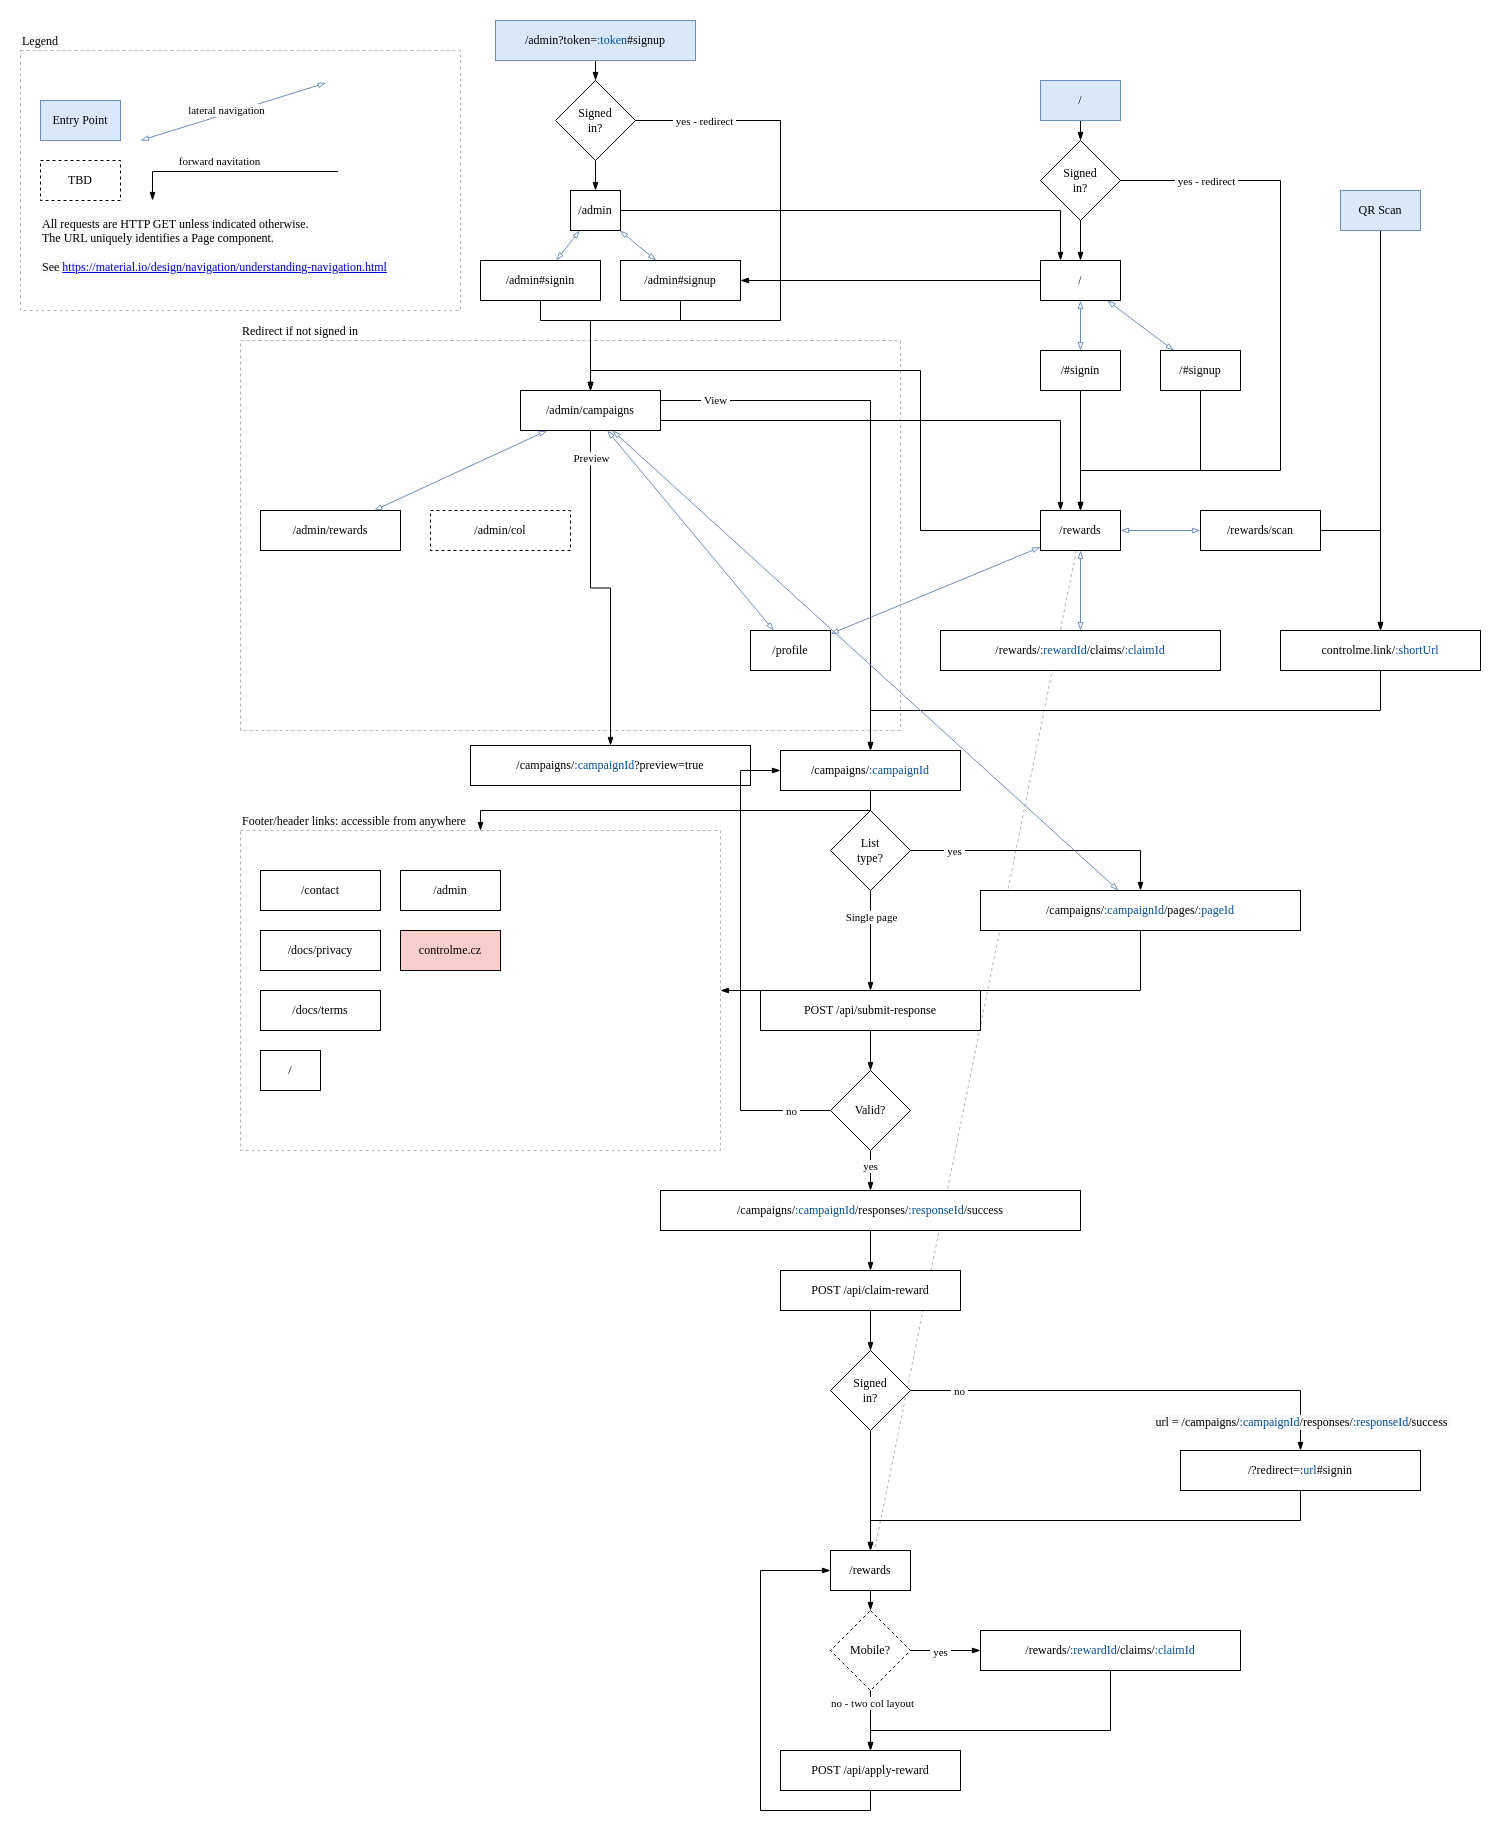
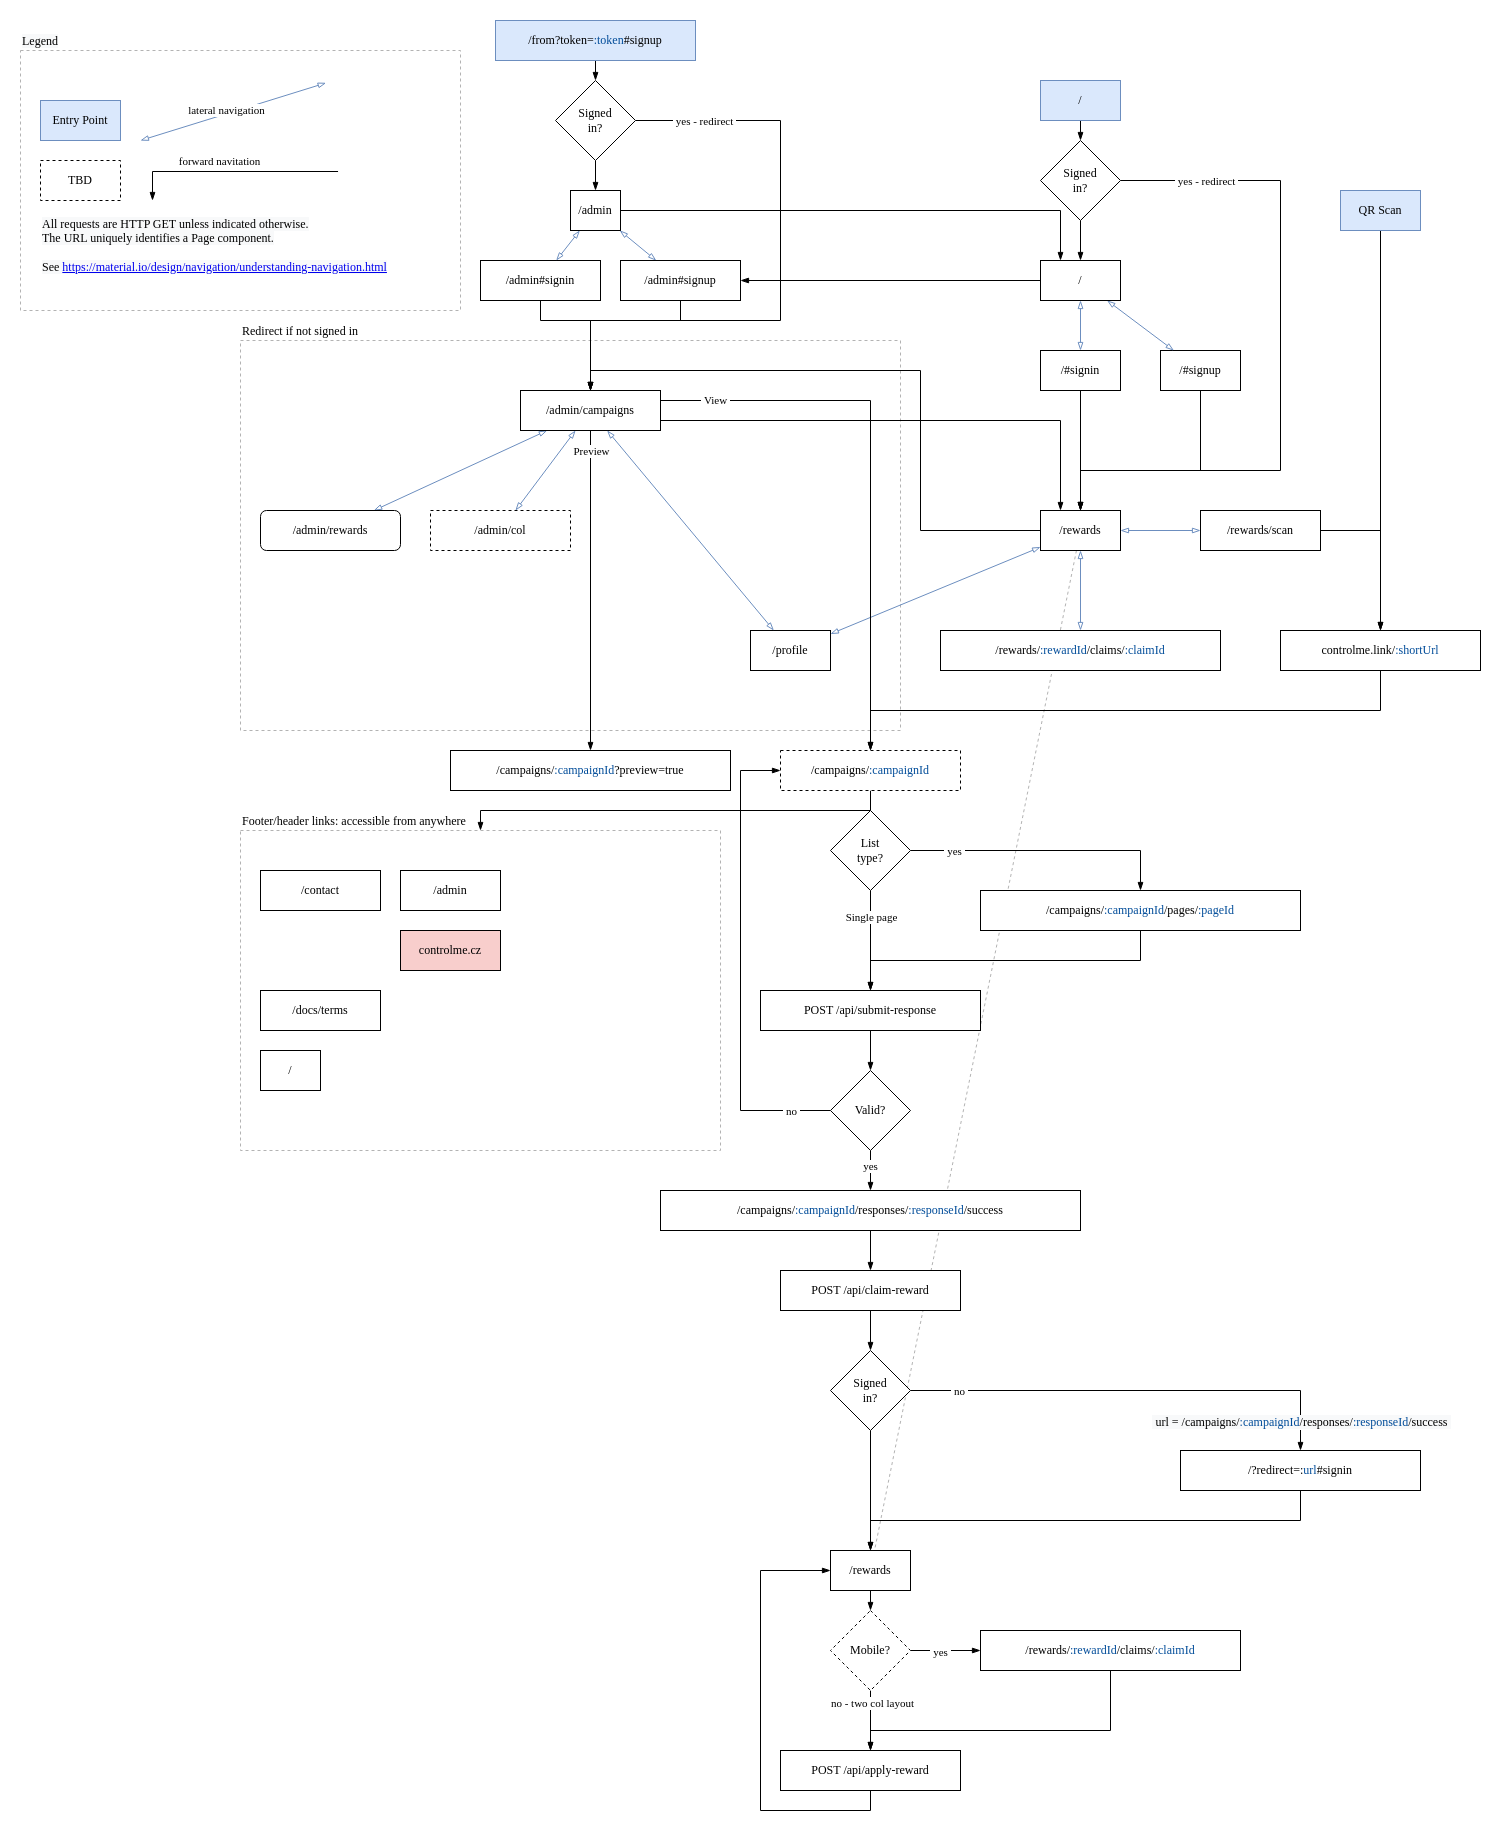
node "/admin?token=:token#signup": label "/admin?token=:token#signup" -> "/from?token=:token#signup"
node "/admin/rewards": shape rectangle -> rounded rectangle
edge "/admin/campaigns" -- "/campaigns/:campaignId/pages/:pageId": now "/admin/campaigns" -- "/admin/col"
node "/campaigns/:campaignId?preview=true": moved (611, 766) -> (591, 771)
node "/campaigns/:campaignId": style solid -> dashed
node "/docs/privacy": removed
edge "/campaigns/:campaignId/pages/:pageId" -> "Footer/header links: accessible from anywhere": now "/campaigns/:campaignId/pages/:pageId" -> "POST /api/submit-response"
